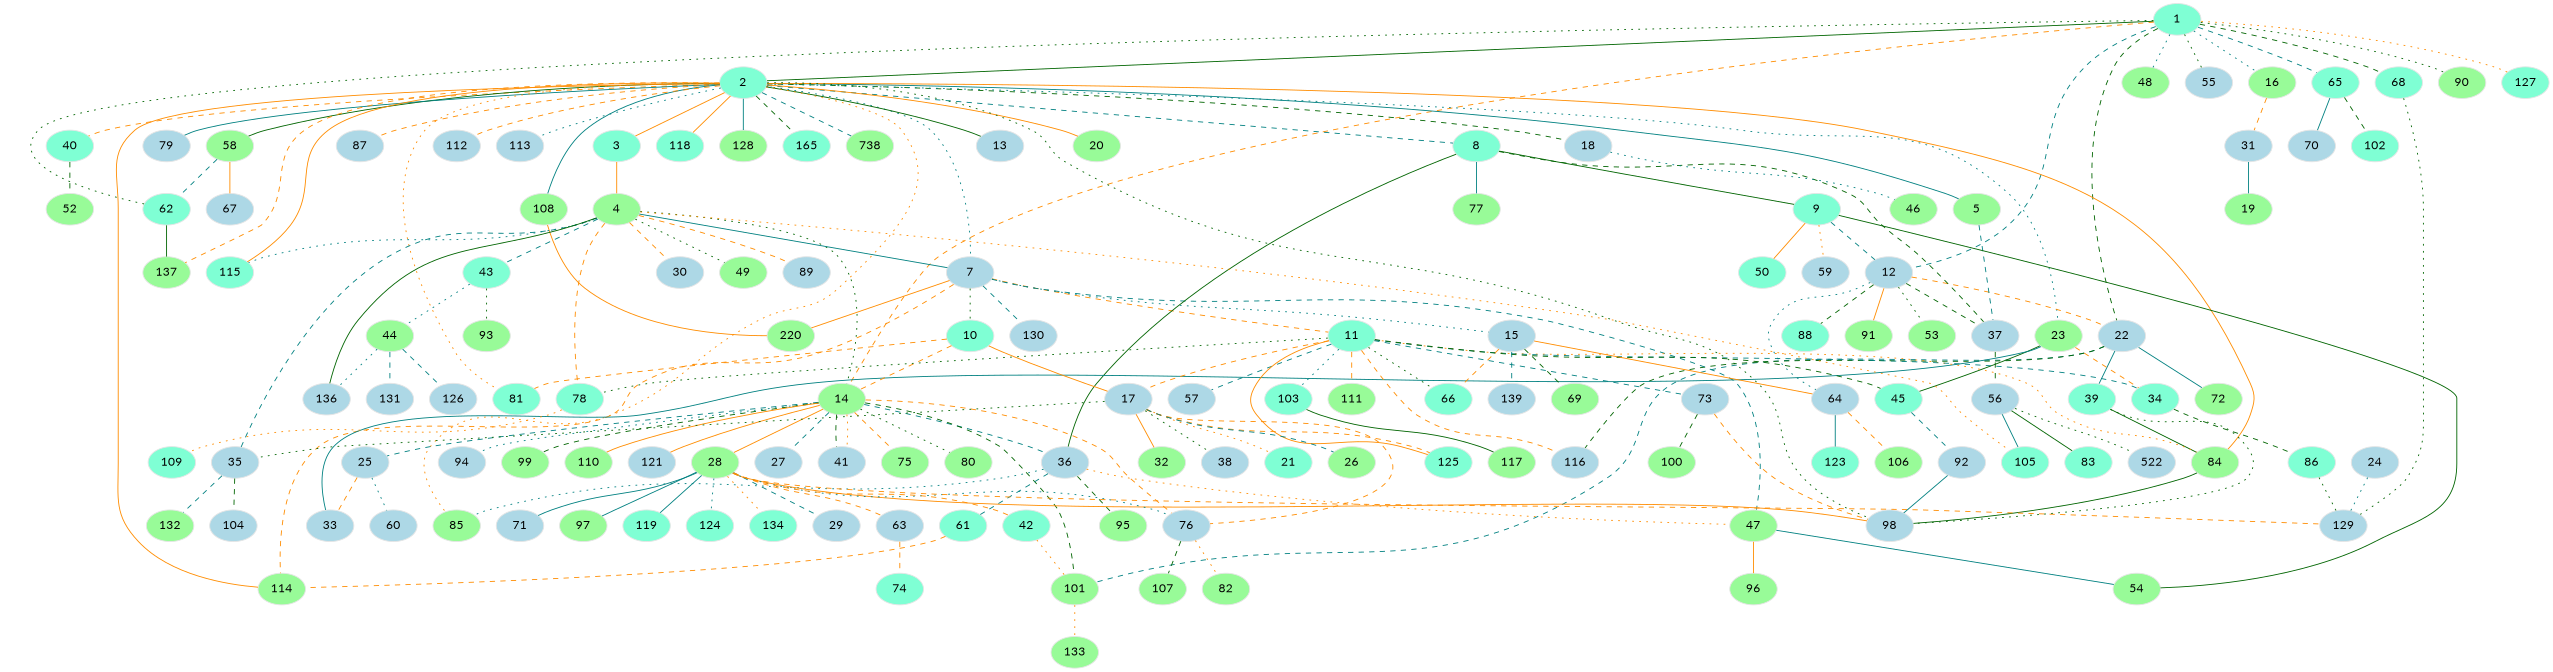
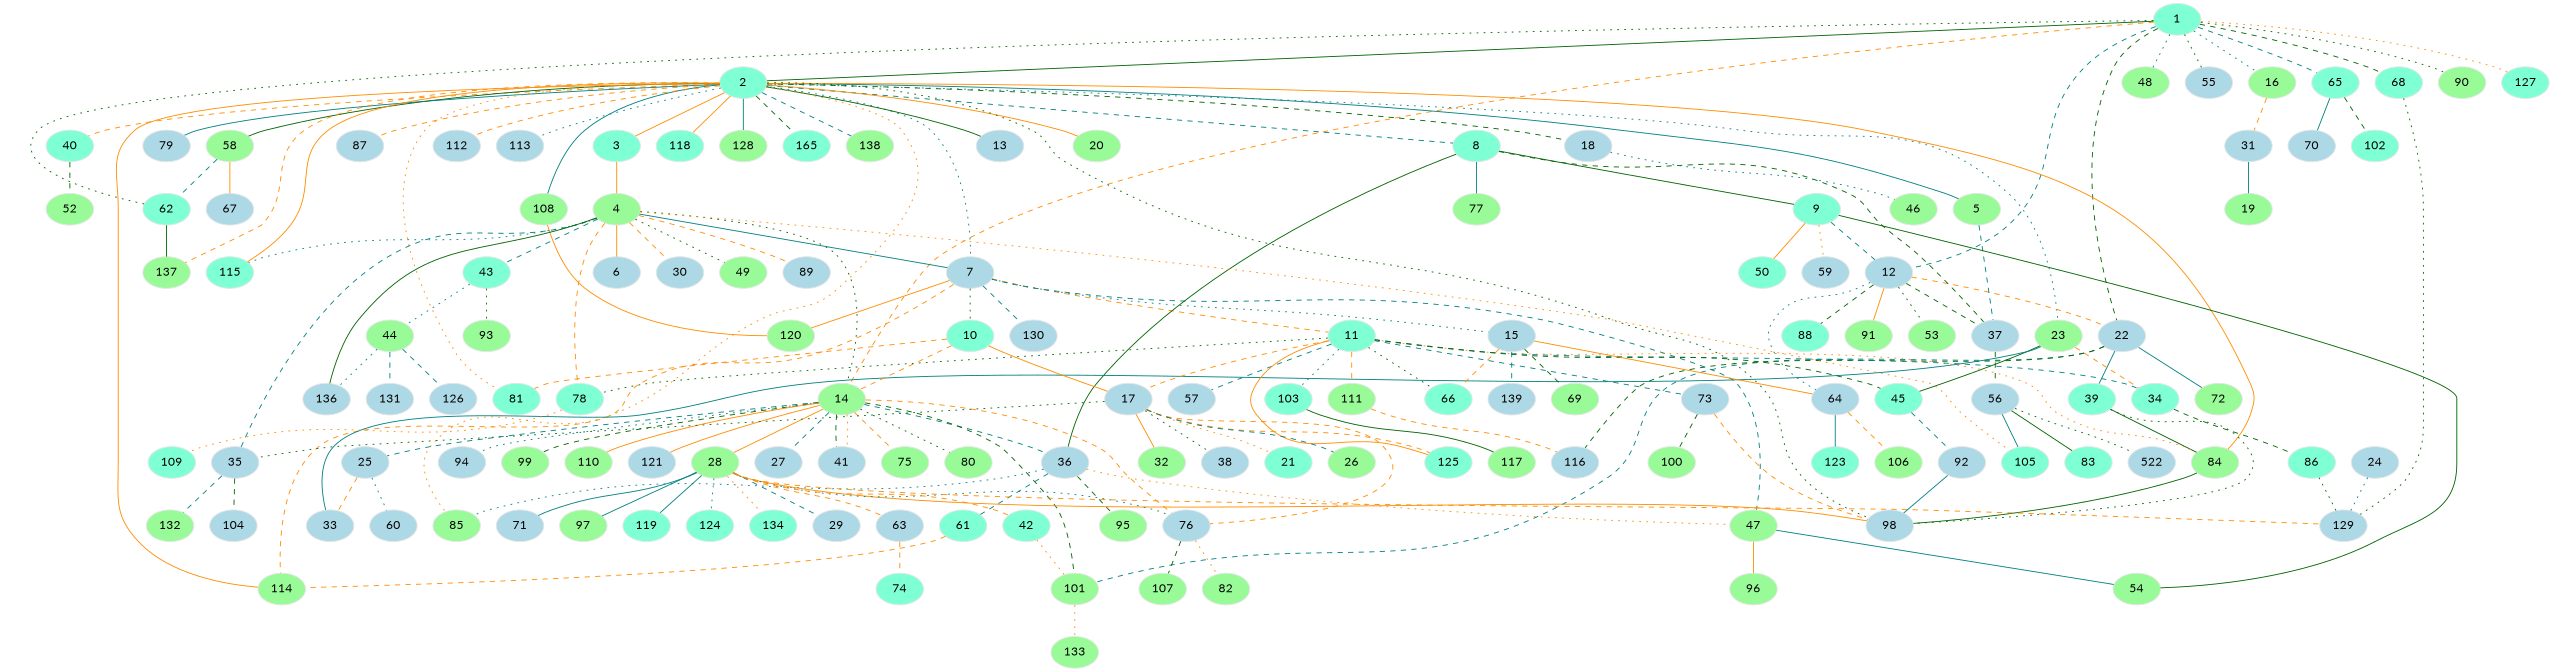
node "738": label "738" -> "138"
node "6": added
node "220": label "220" -> "120"
edge "11" -- "116": now "111" -- "116"
